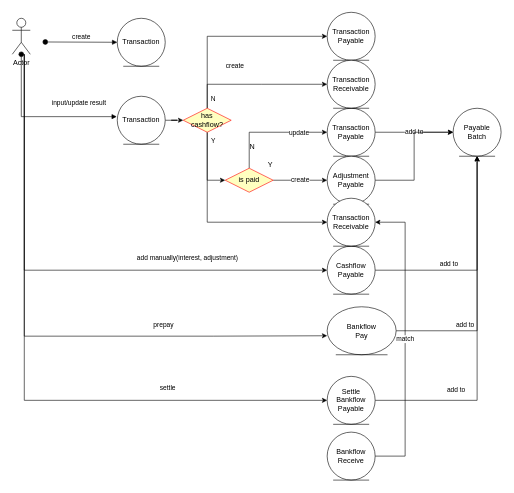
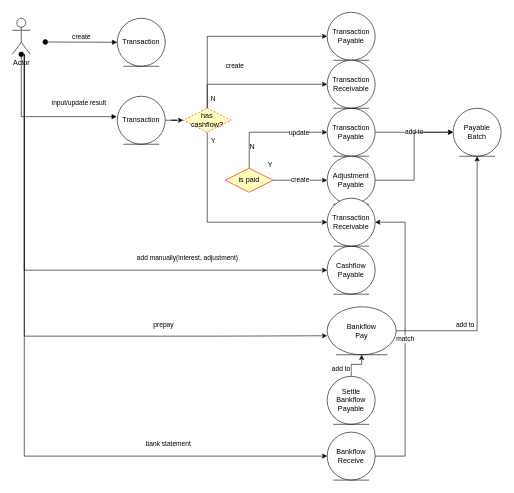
node "has cashflow?": style solid -> dashed
edge "has cashflow?" -> "is paid": removed
edge "Cashflow Payable" -> "Payable Batch": removed, label "add to"
edge "Actor" -> "Settle Bankflow Payable": removed, label "settle"
edge "Settle Bankflow Payable" -> "Payable Batch": now "Settle Bankflow Payable" -> "Bankflow Pay"
edge "Actor" -> "Bankflow Receive": added, label "bank statement"
